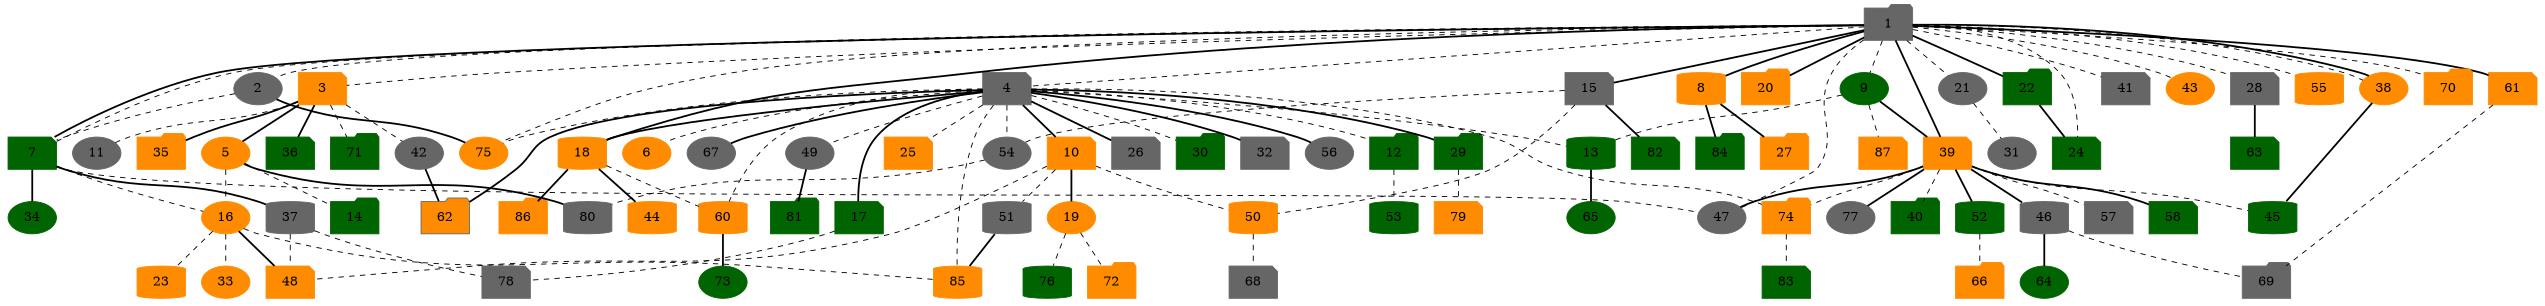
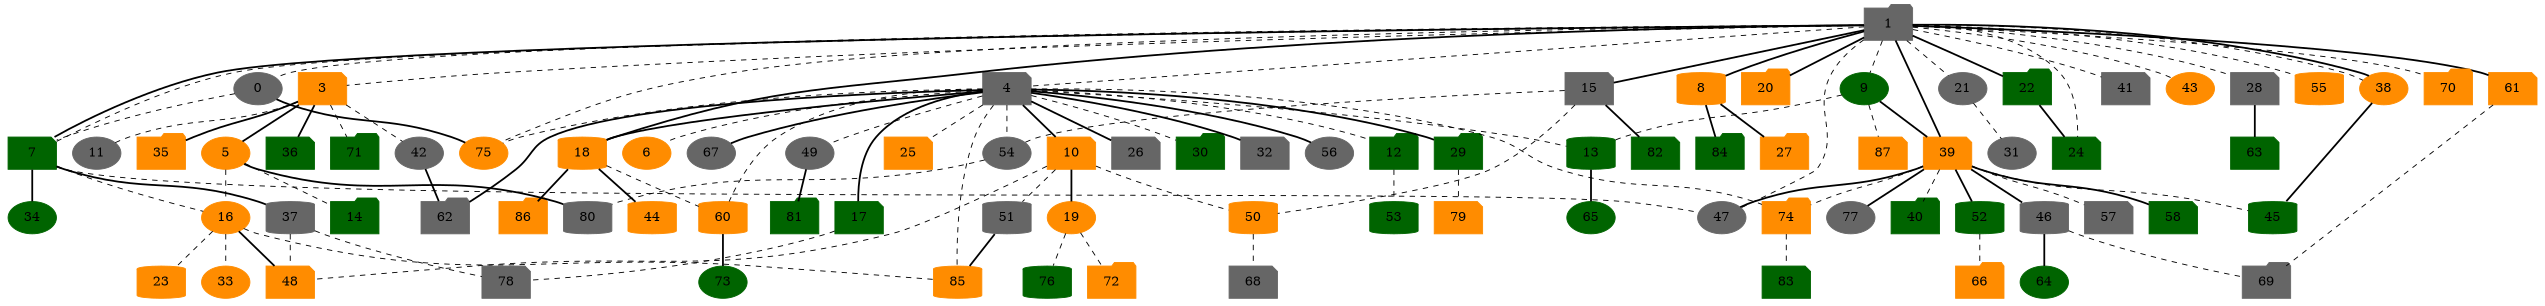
node "2": label "2" -> "0"
node "62": fillcolor darkorange -> gray40
